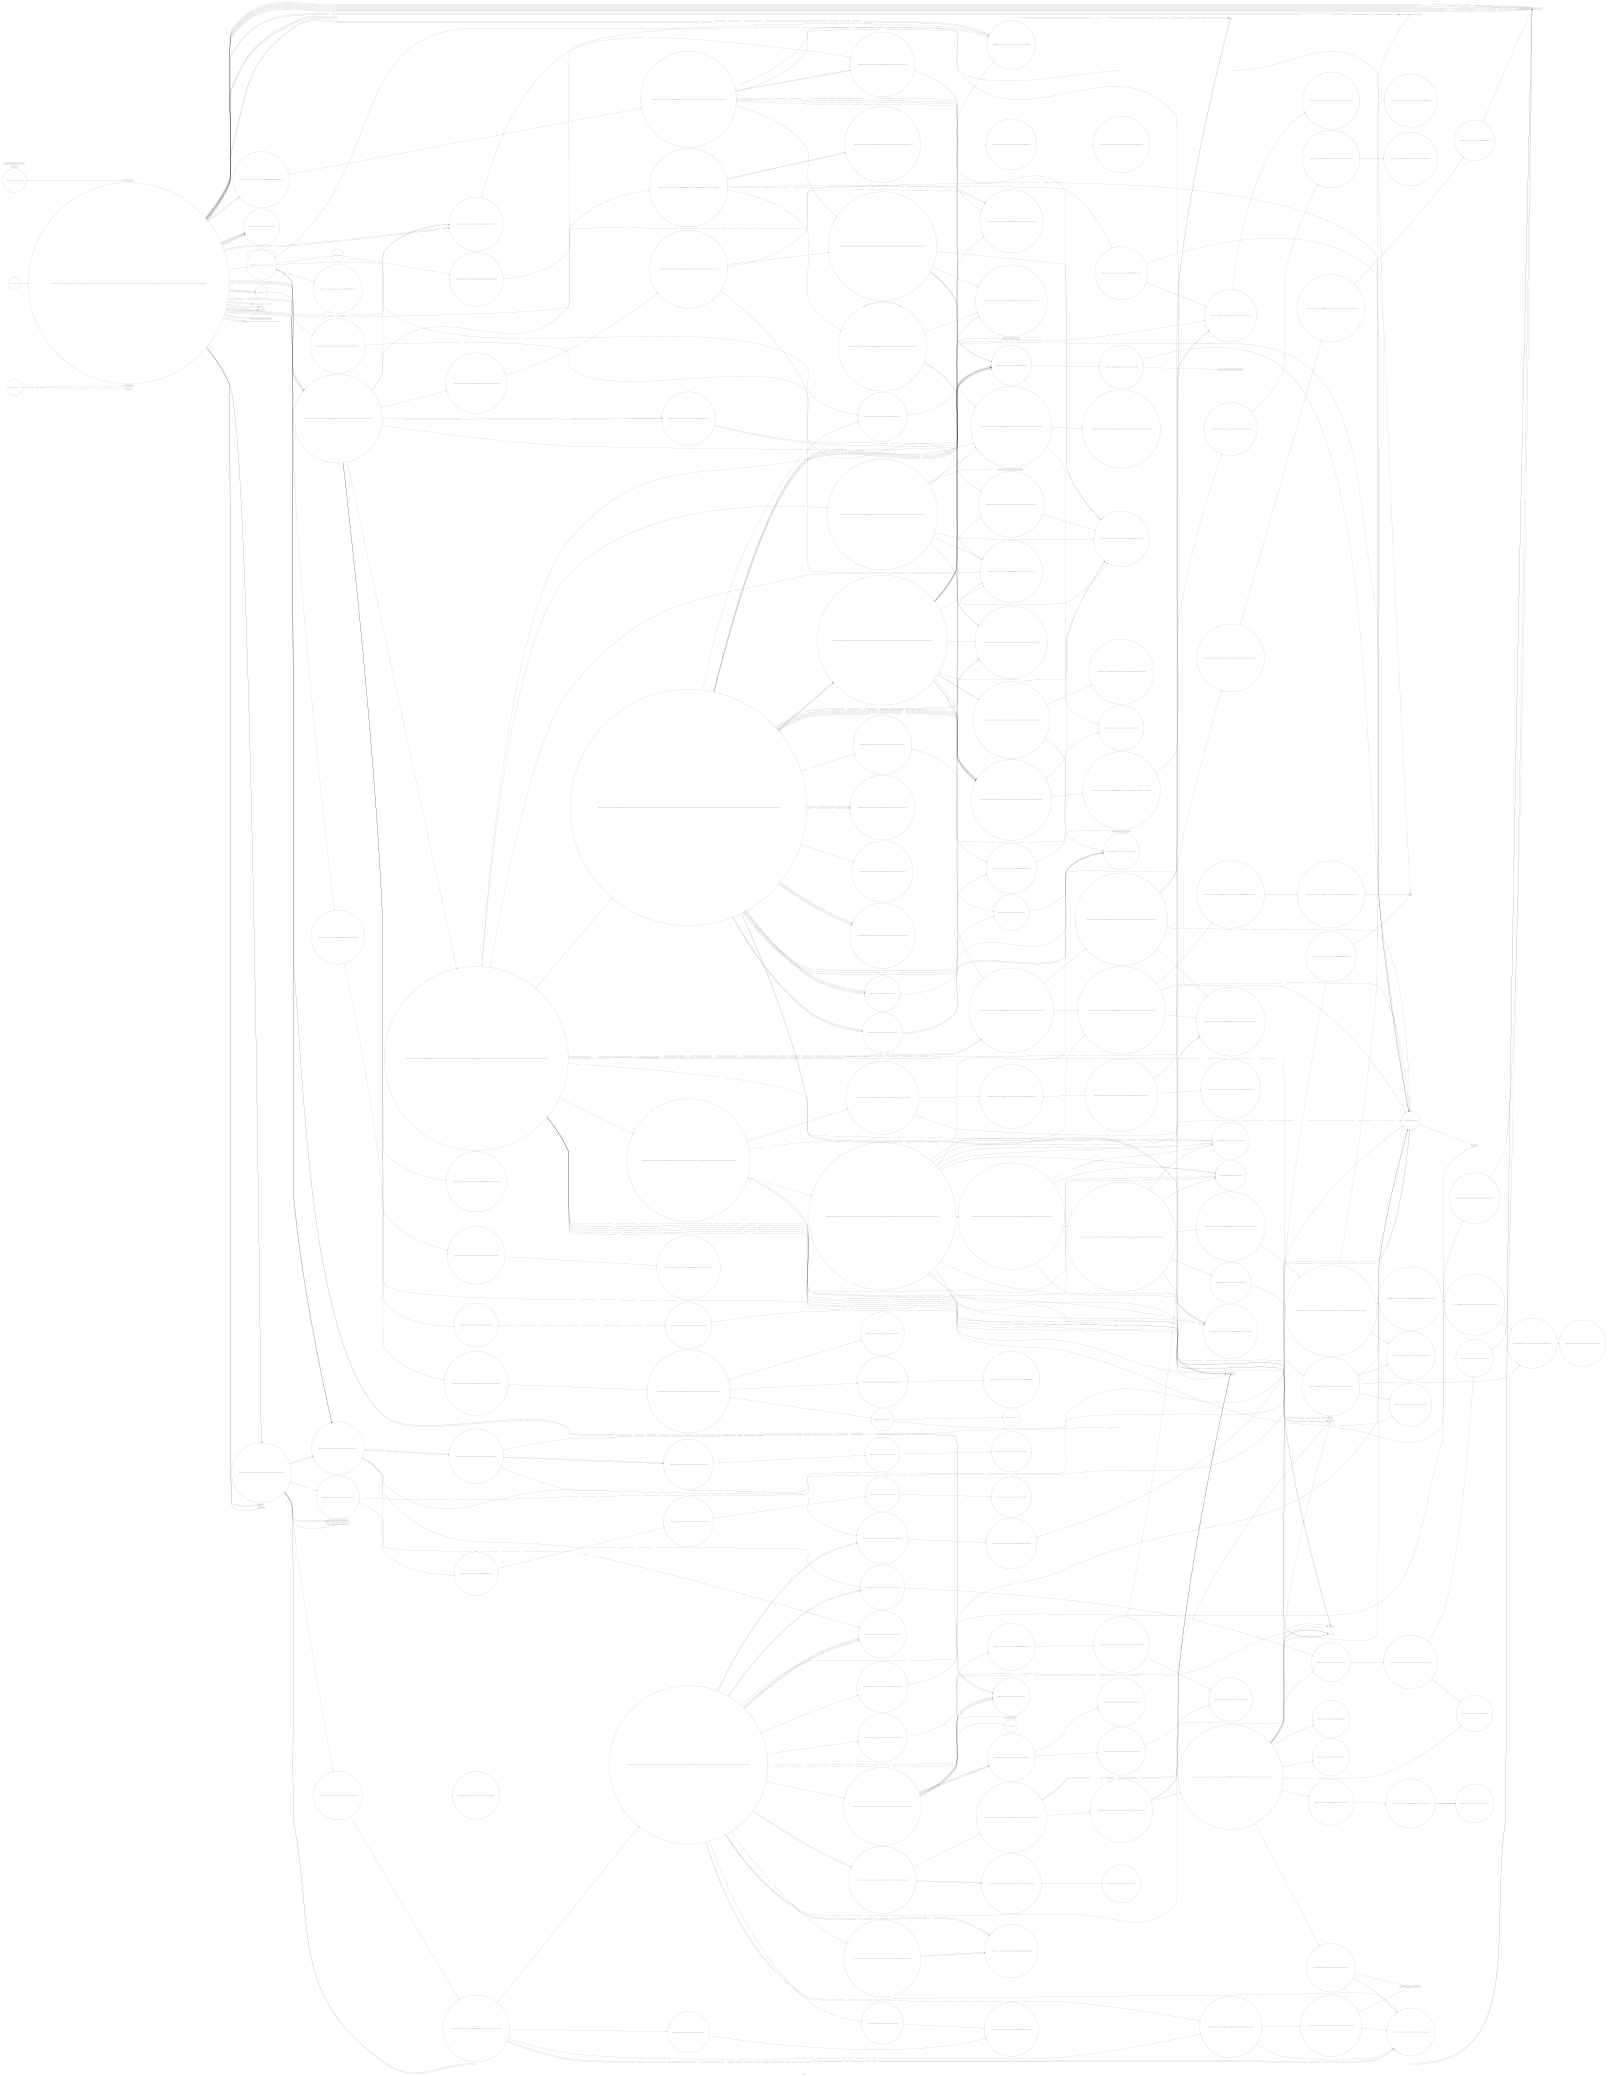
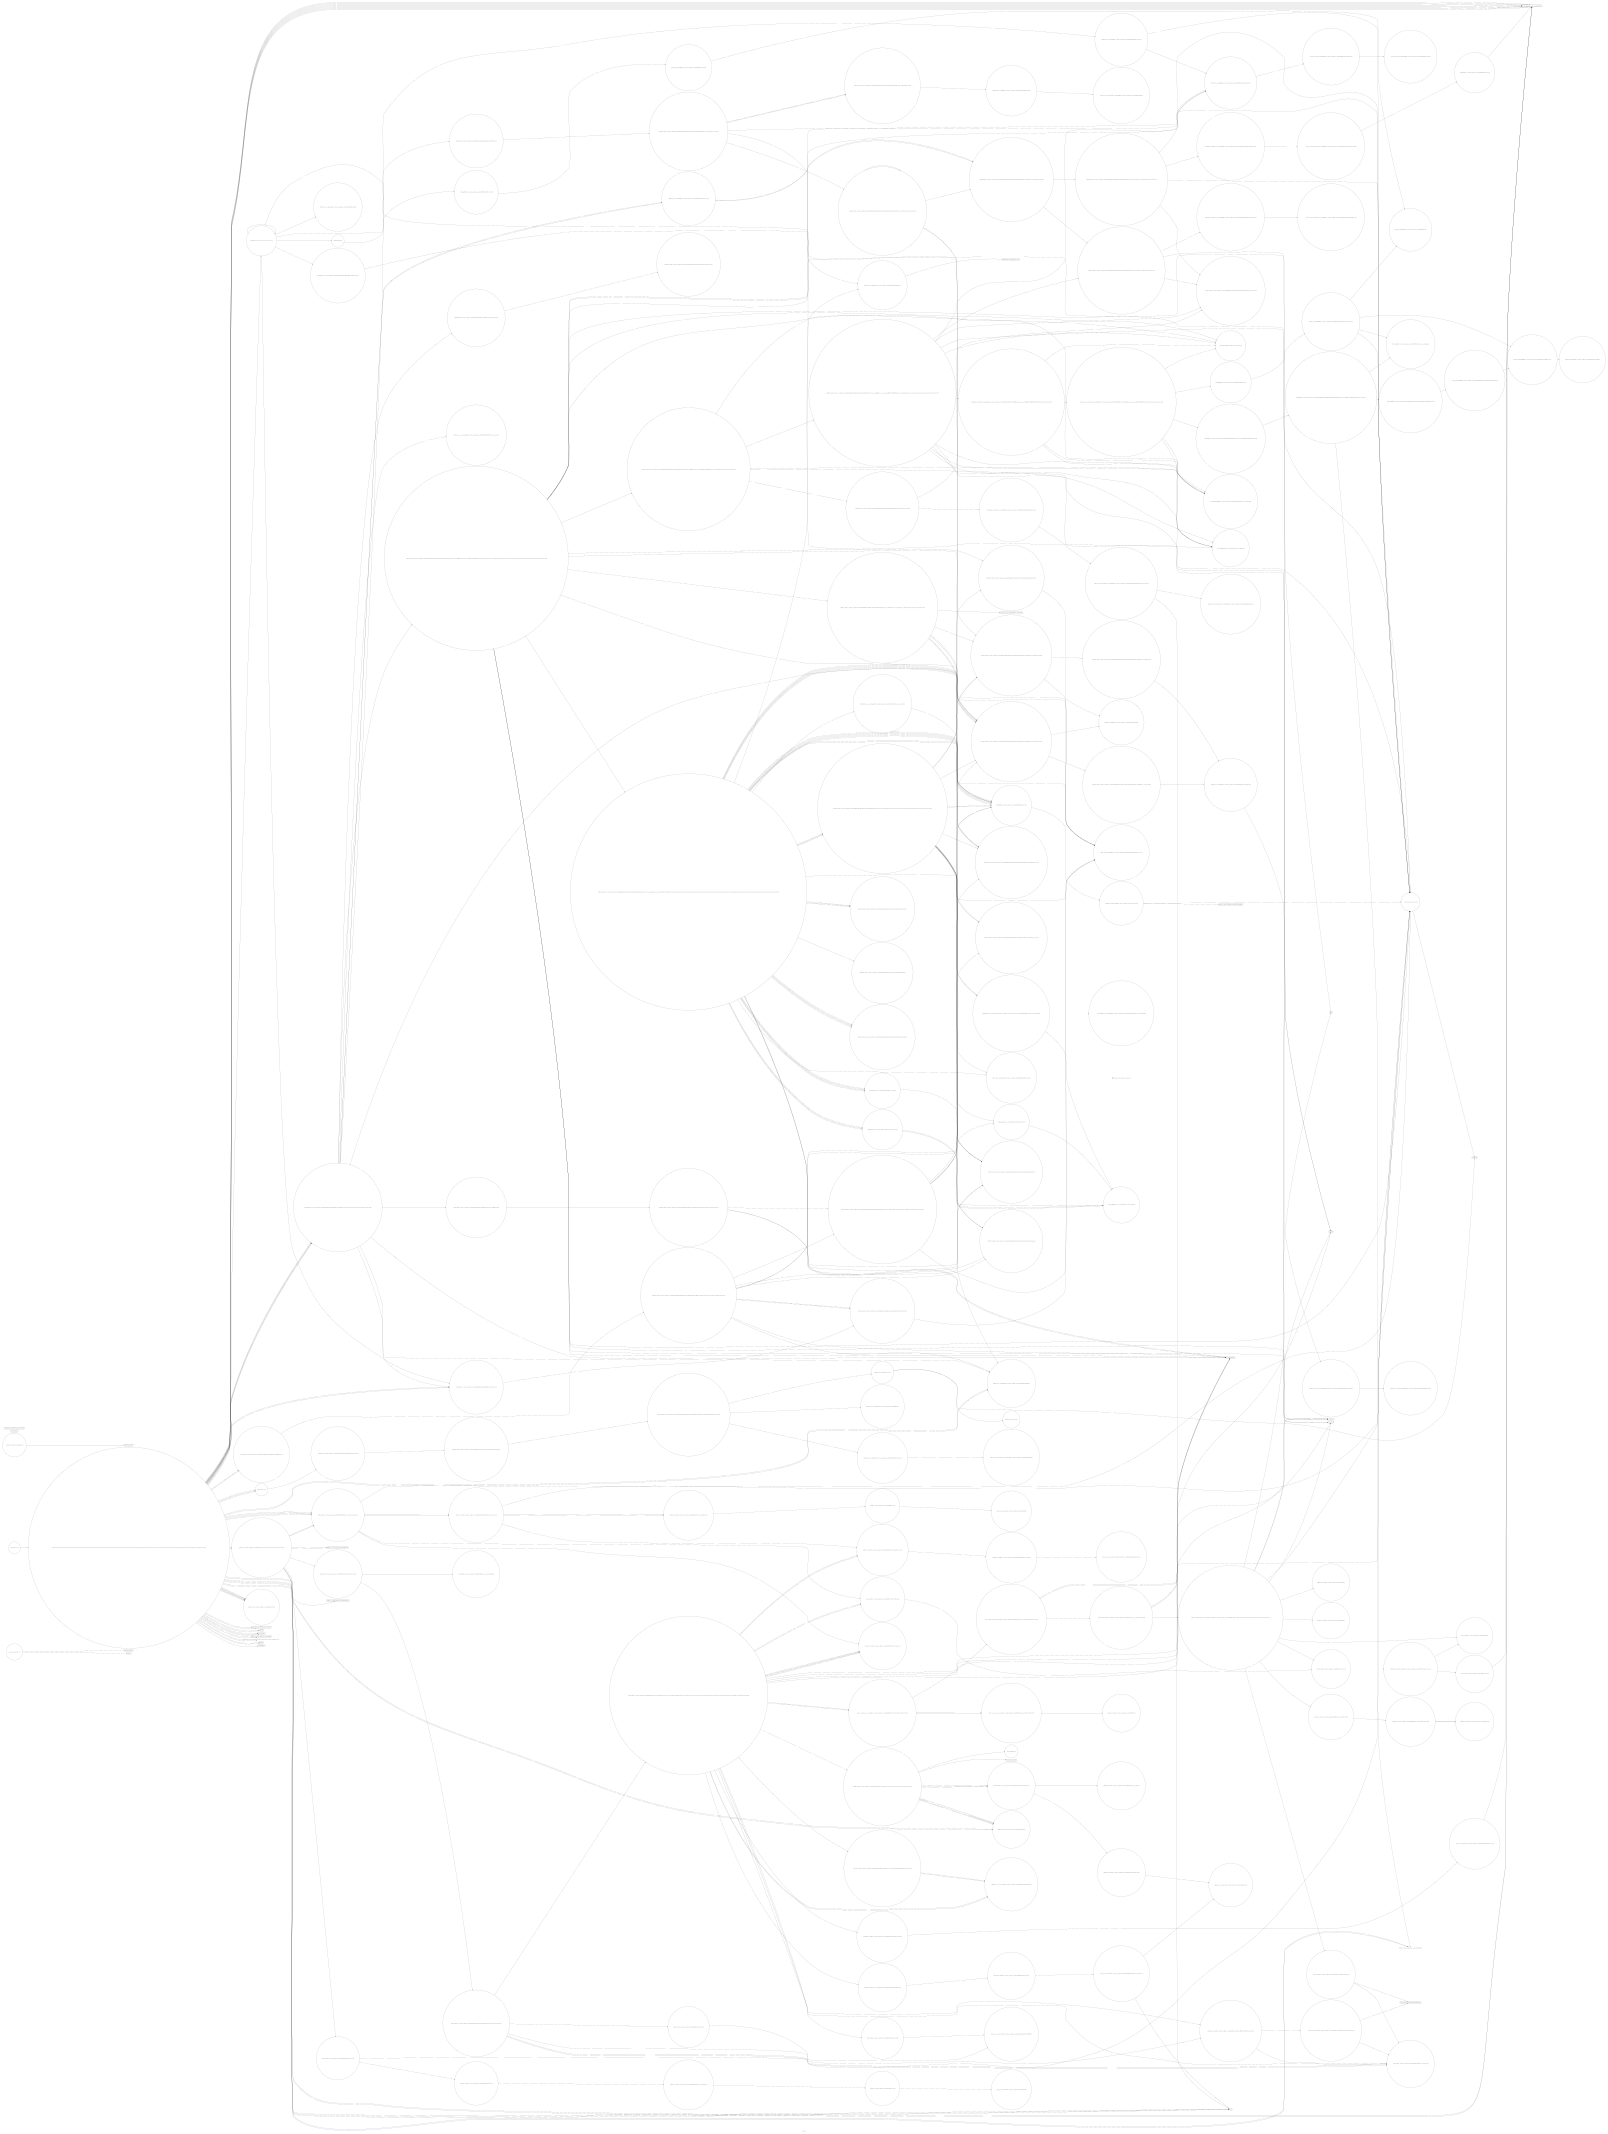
node "_ZdlPv": removed
